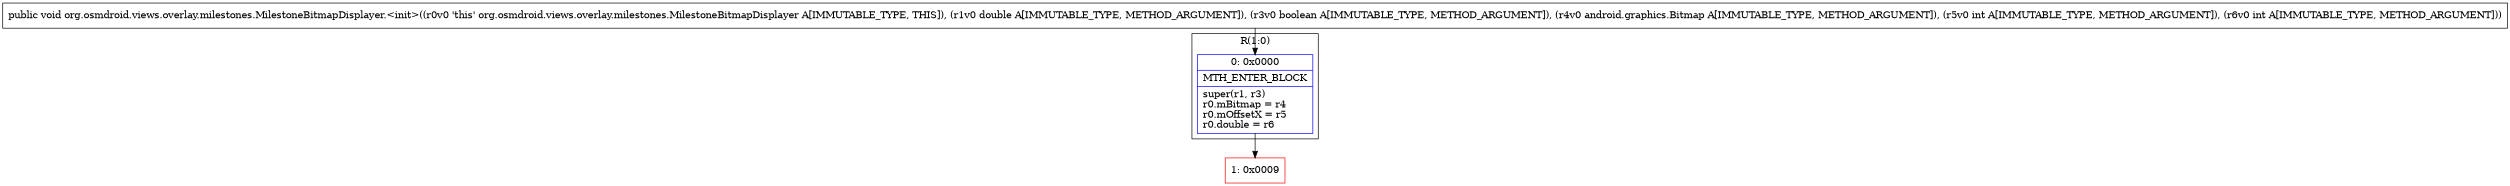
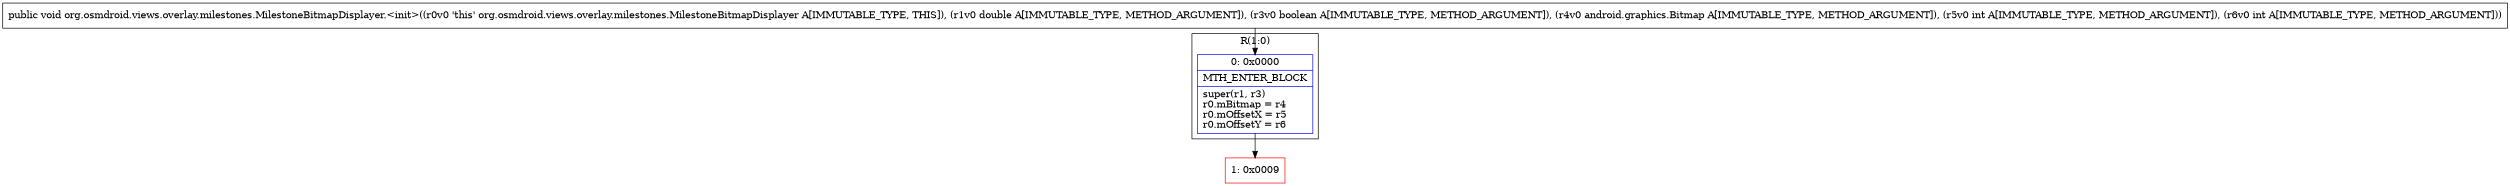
node "0: 0x0000": text "r0.double = r6" -> "r0.mOffsetY = r6"
